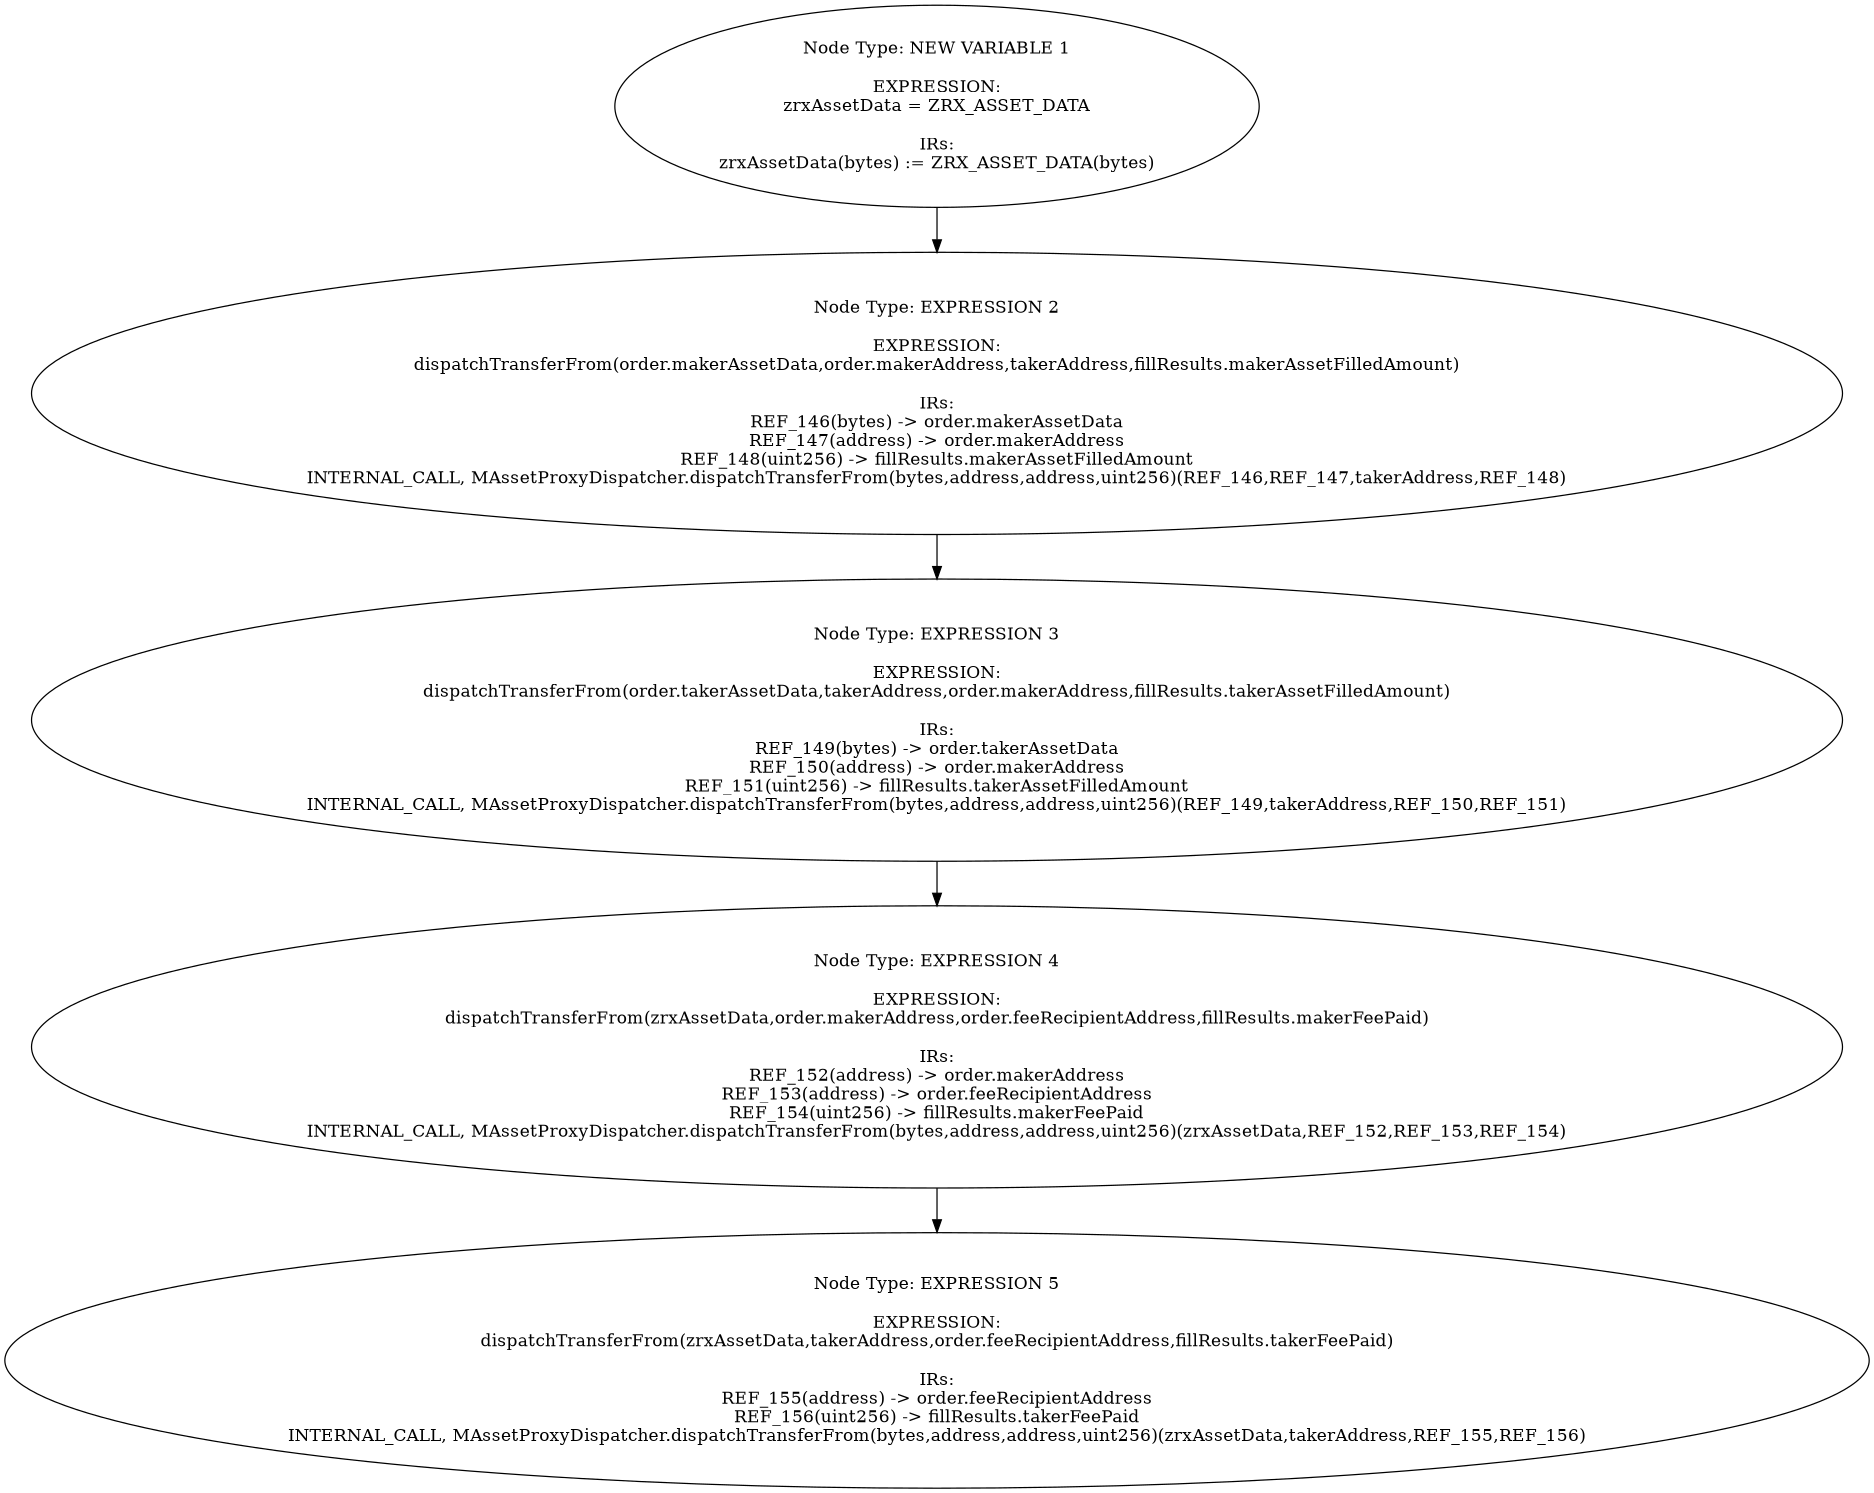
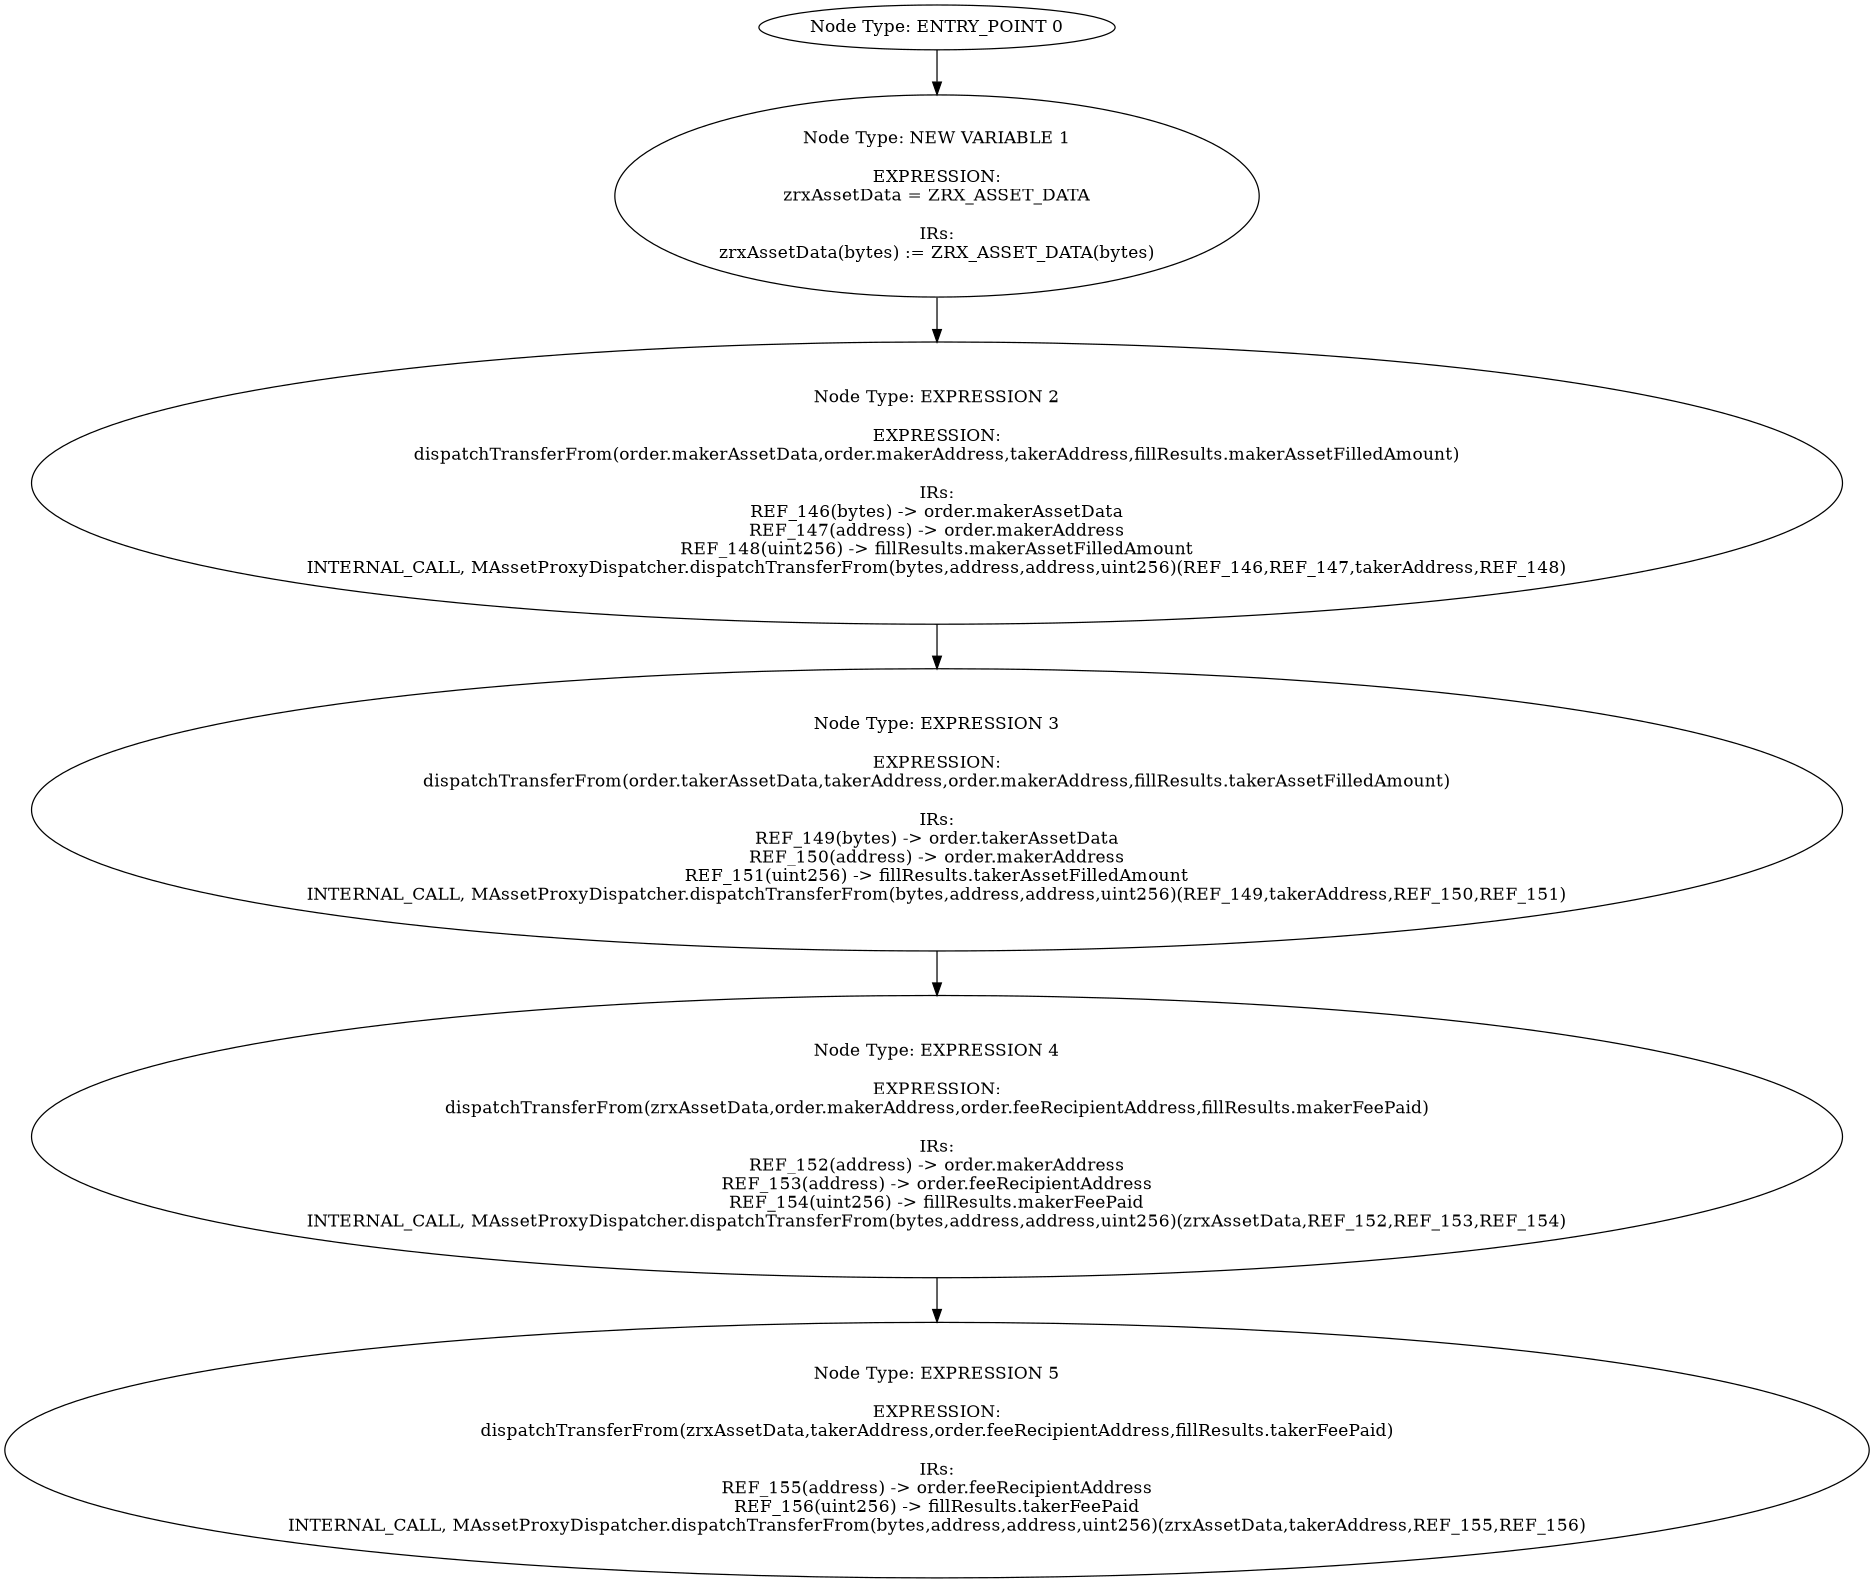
node "Node Type: ENTRY_POINT 0": added
